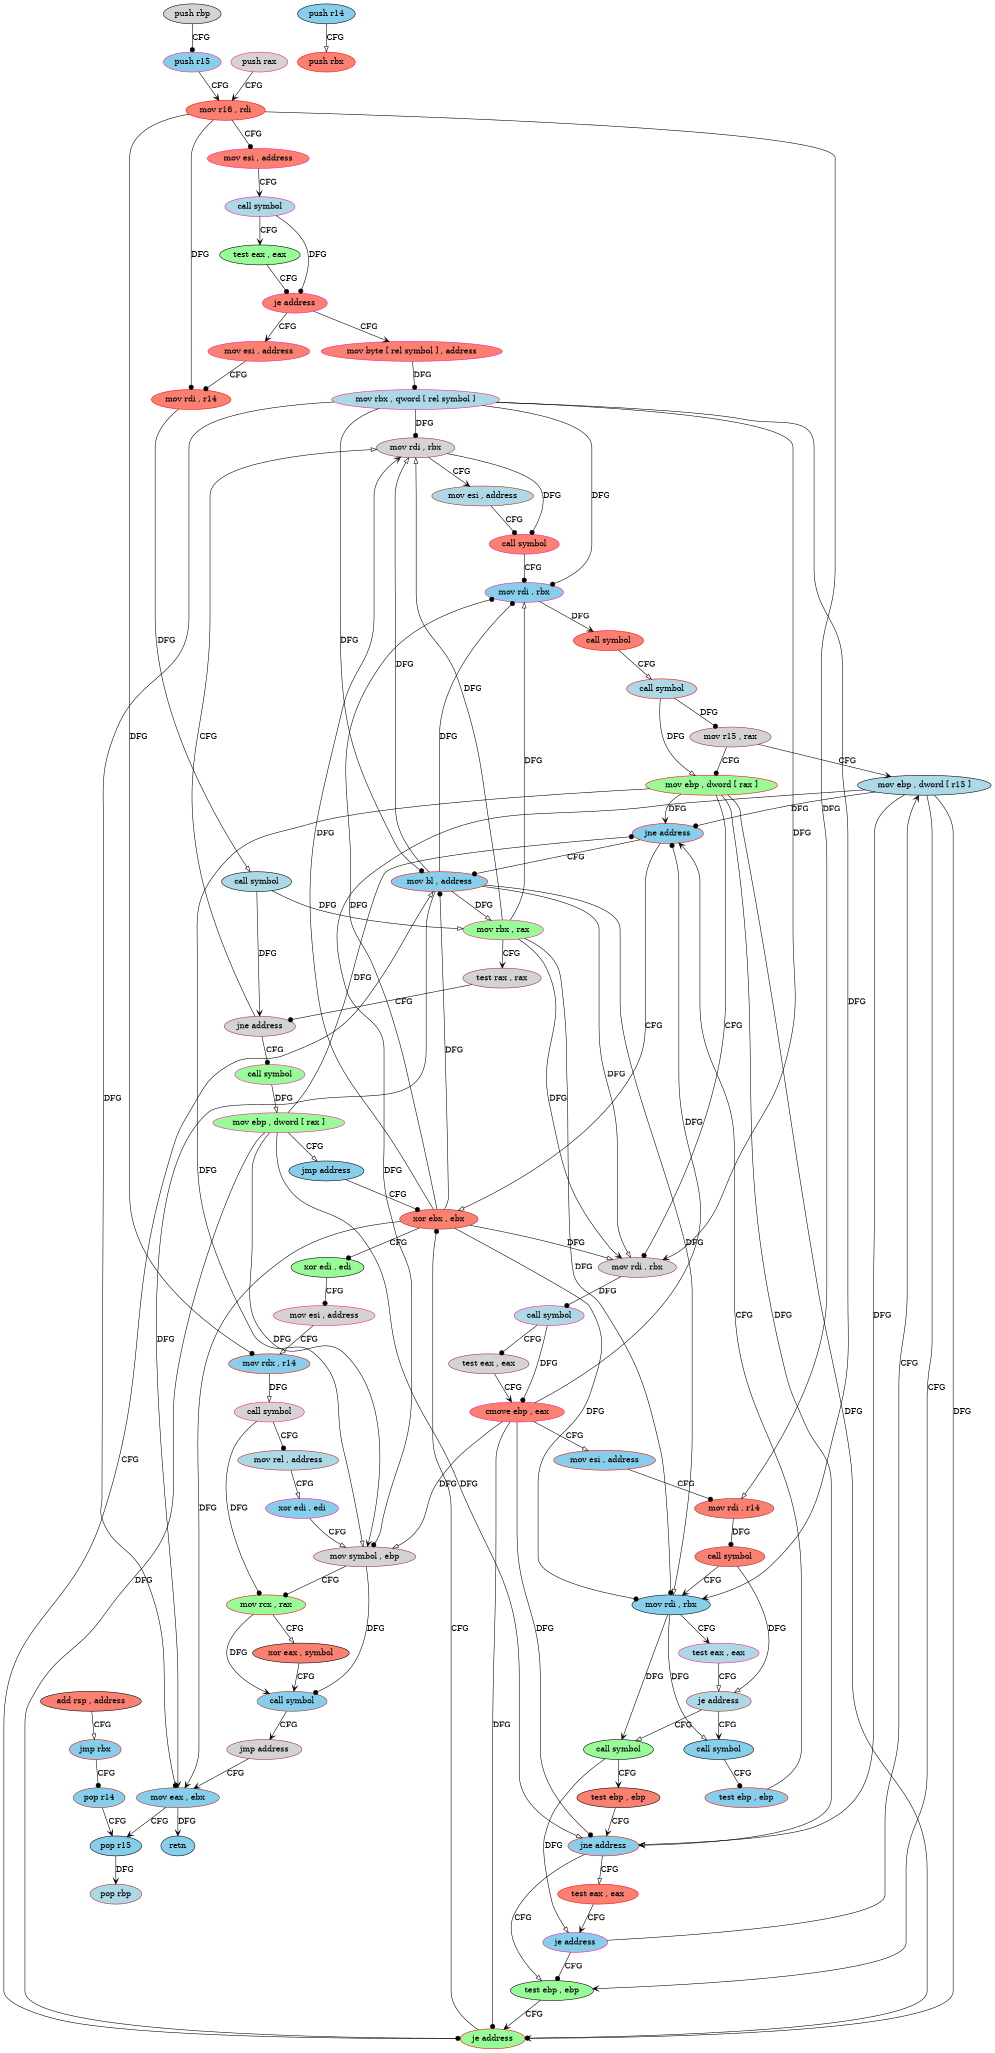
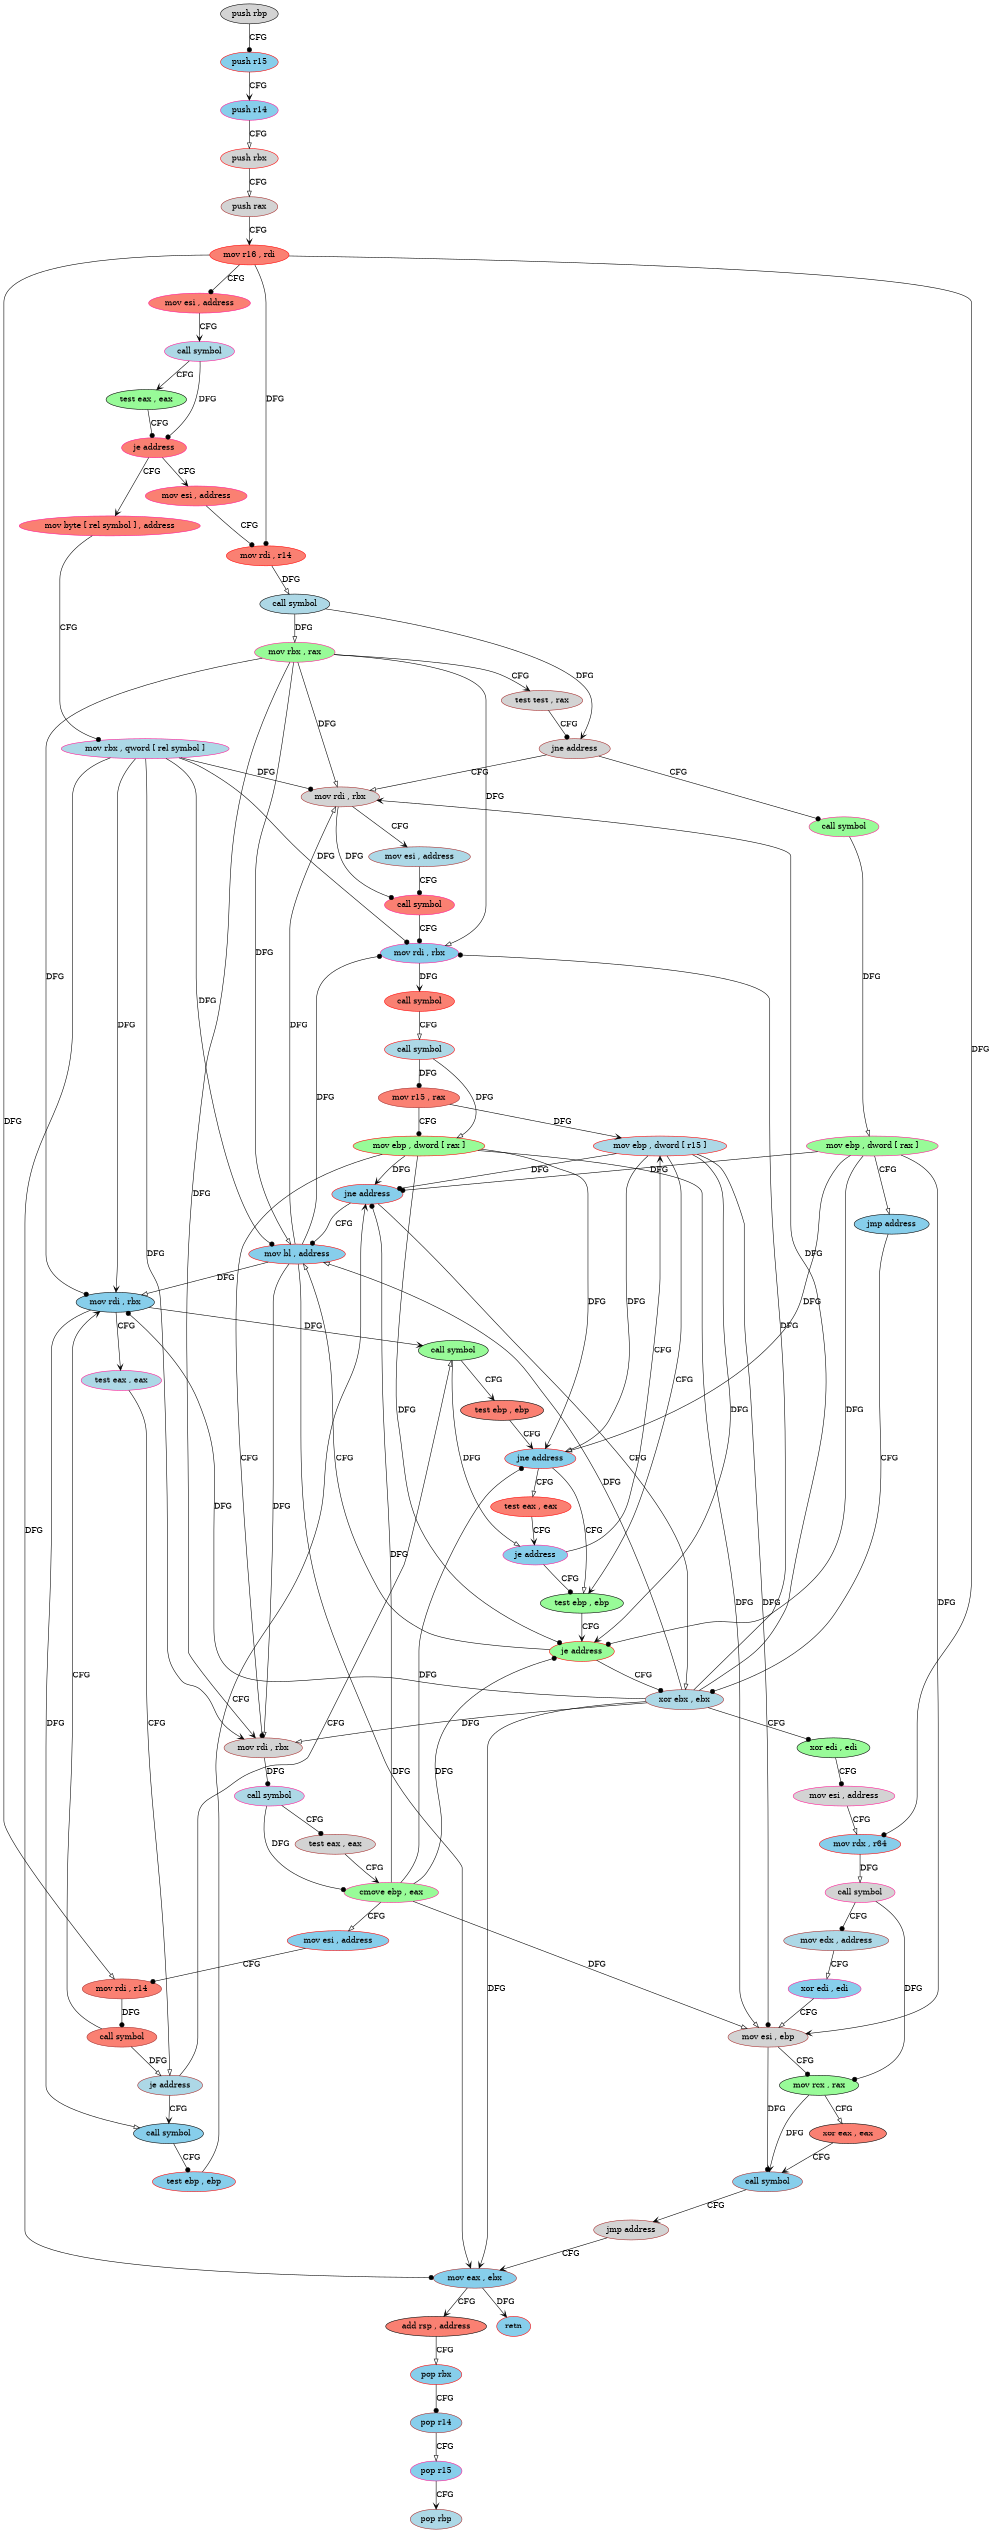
node "push r14": color black -> deeppink
node "push r15": color deeppink -> red
node "push rax": color deeppink -> brown
node "push rbx": fillcolor salmon -> lightgrey
edge "push r15" -> "mov r16 , rdi": now "push r15" -> "push r14"
edge "push rbx" -> "push rax": added, label "CFG"
edge "mov byte [ rel symbol ] , address" -> "mov rbx , qword [ rel symbol ]": label "DFG" -> "CFG"
node "mov r15 , rax": fillcolor lightgrey -> salmon
edge "mov r15 , rax" -> "mov ebp , dword [ r15 ]": label "CFG" -> "DFG"
node "mov ebp , dword [ r15 ]": color black -> red
edge "mov bl , address" -> "mov rbx , rax": reversed
node "test rax , rax": label "test rax , rax" -> "test test , rax"
edge "xor ebx , ebx" -> "mov bl , address": arrowhead dot -> onormal
node "xor ebx , ebx": fillcolor salmon -> lightblue
node "mov rdx , r14": label "mov rdx , r14" -> "mov rdx , r64"
node "cmove ebp , eax": fillcolor salmon -> palegreen
node "mov rel , address": label "mov rel , address" -> "mov edx , address"
node "mov symbol , ebp": label "mov symbol , ebp" -> "mov esi , ebp"
node "mov rcx , rax": color red -> black
node "xor eax , symbol": label "xor eax , symbol" -> "xor eax , eax"
node "jmp rbx": label "jmp rbx" -> "pop rbx"
edge "pop r14" -> "pop r15": arrowhead vee -> onormal
edge "mov eax , ebx" -> "pop r15": now "mov eax , ebx" -> "add rsp , address"
node "pop r15": color black -> deeppink
node "retn": color black -> red
edge "pop r15" -> "pop rbp": label "DFG" -> "CFG"
